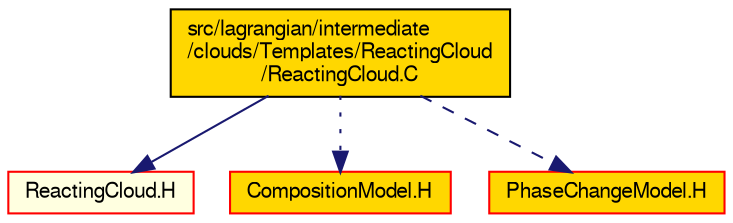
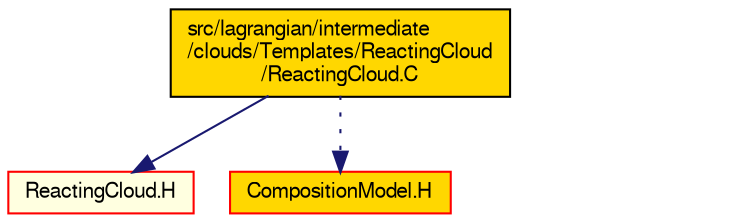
node "PhaseChangeModel.H": removed
